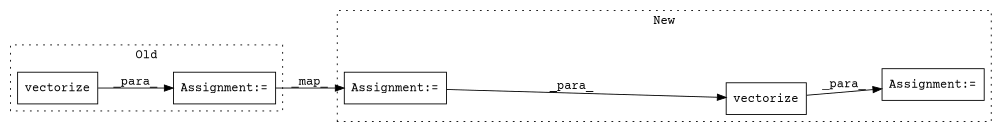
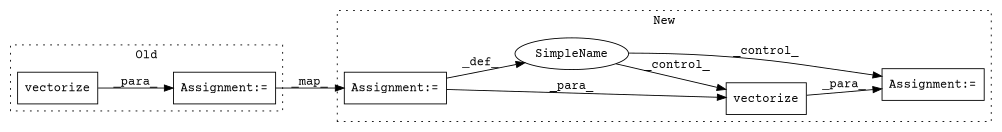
node "SimpleName": added
